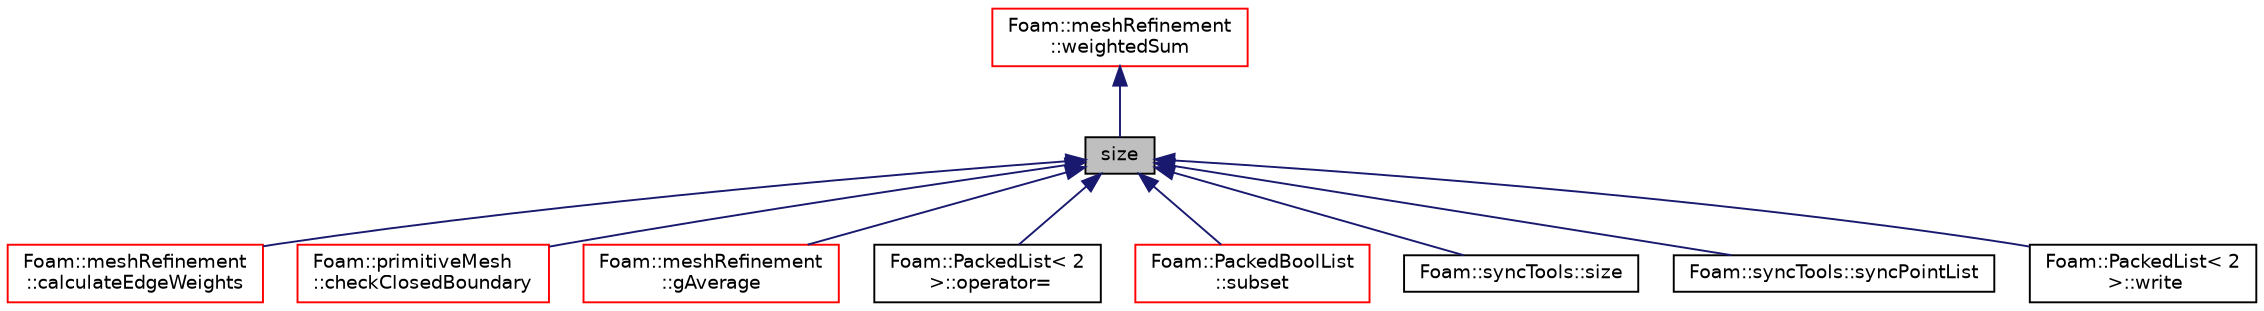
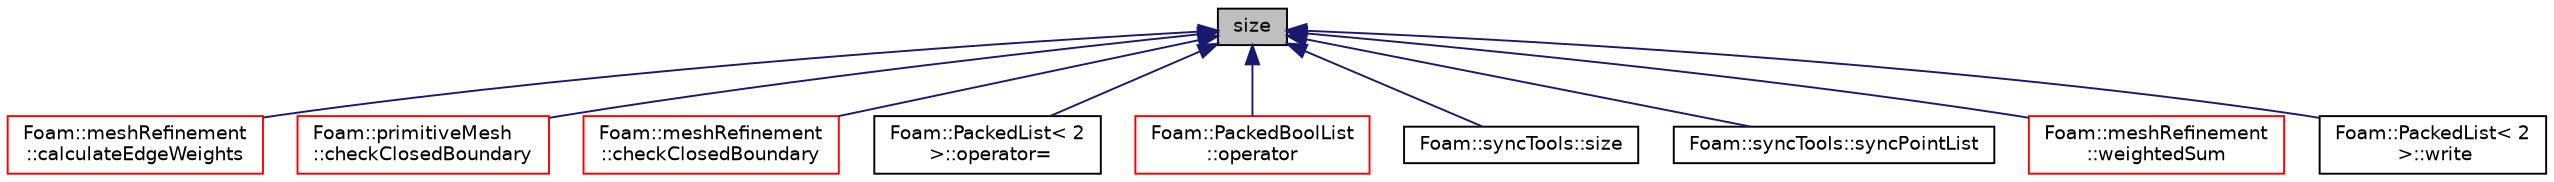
edge "size" -> "Foam::meshRefinement ::weightedSum": reversed
node "Foam::meshRefinement ::gAverage": label "Foam::meshRefinement ::gAverage" -> "Foam::meshRefinement ::checkClosedBoundary"
node "Foam::PackedBoolList ::subset": label "Foam::PackedBoolList ::subset" -> "Foam::PackedBoolList ::operator"
